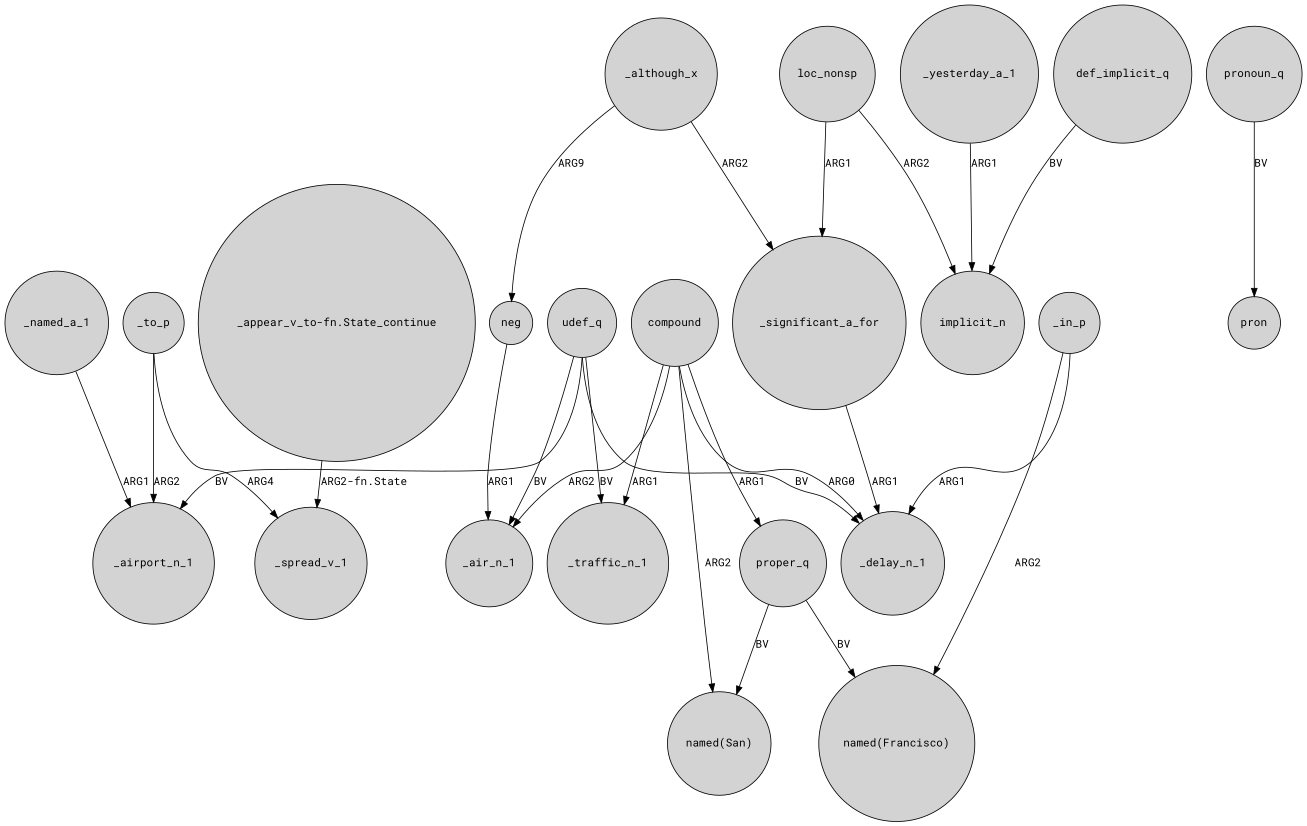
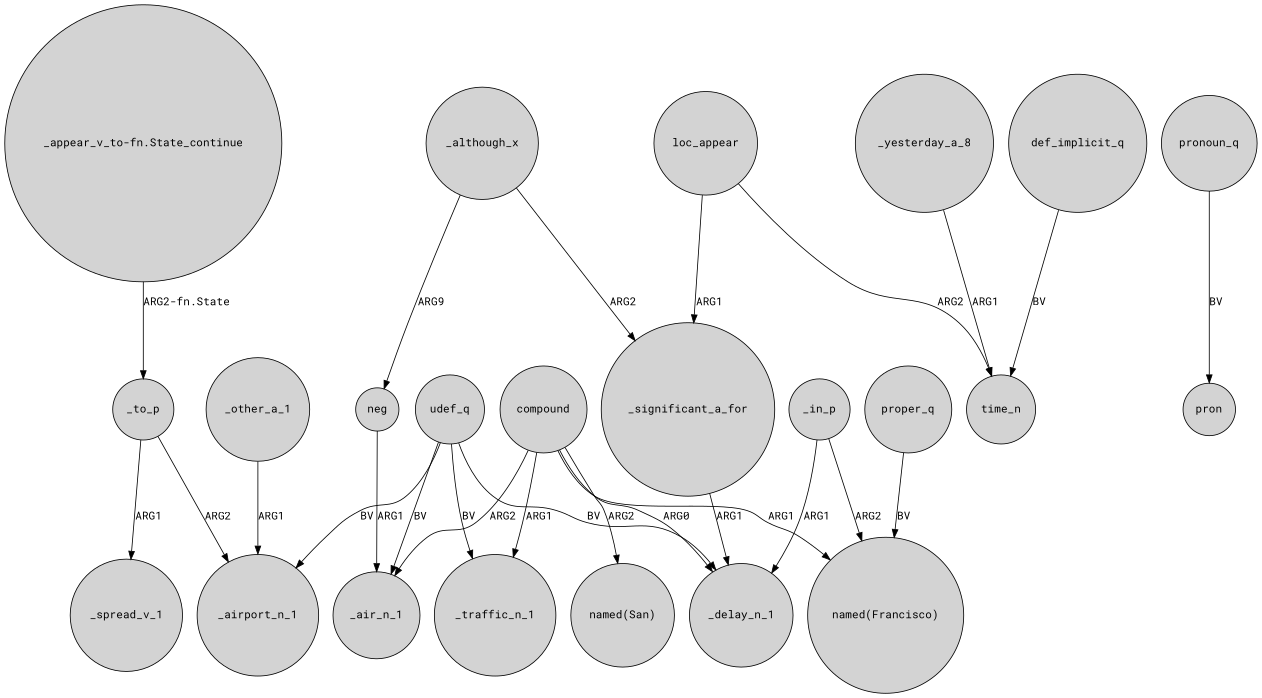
node "loc_nonsp": label "loc_nonsp" -> "loc_appear"
node "_yesterday_a_1": label "_yesterday_a_1" -> "_yesterday_a_8"
node "_named_a_1": label "_named_a_1" -> "_other_a_1"
node "implicit_n": label "implicit_n" -> "time_n"
edge "compound" -> "proper_q": now "compound" -> "named(Francisco)"
edge "_appear_v_to-fn.State_continue" -> "_spread_v_1": now "_appear_v_to-fn.State_continue" -> "_to_p"
edge "_to_p" -> "_spread_v_1": label "ARG4" -> "ARG1"
edge "proper_q" -> "named(San)": removed, label "BV"
